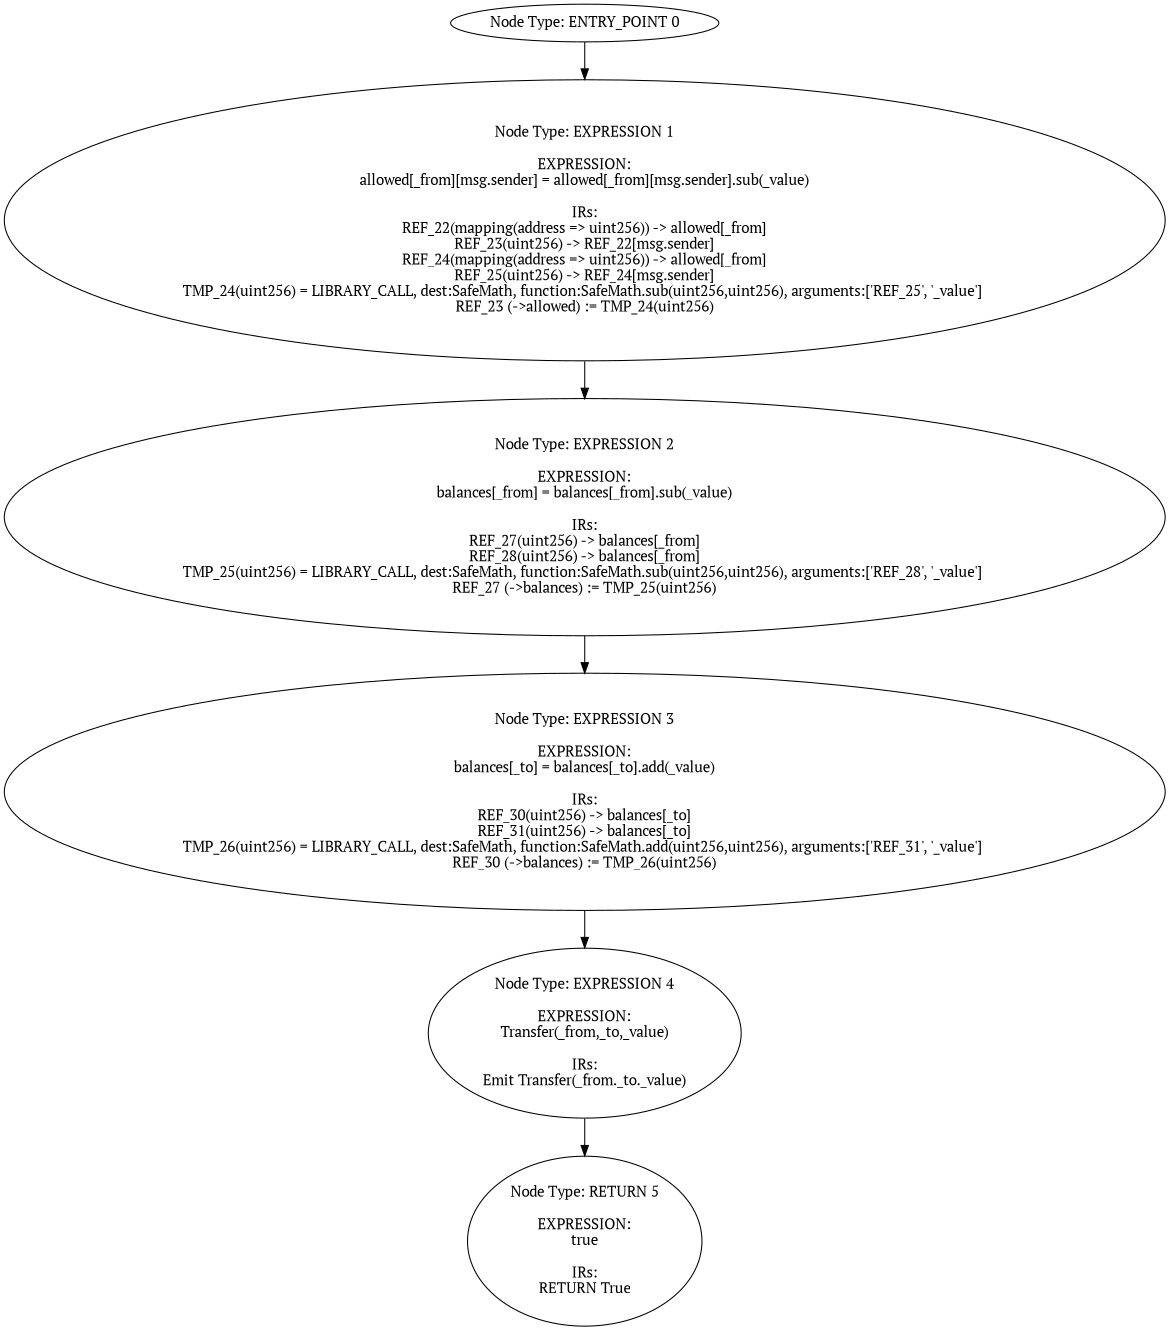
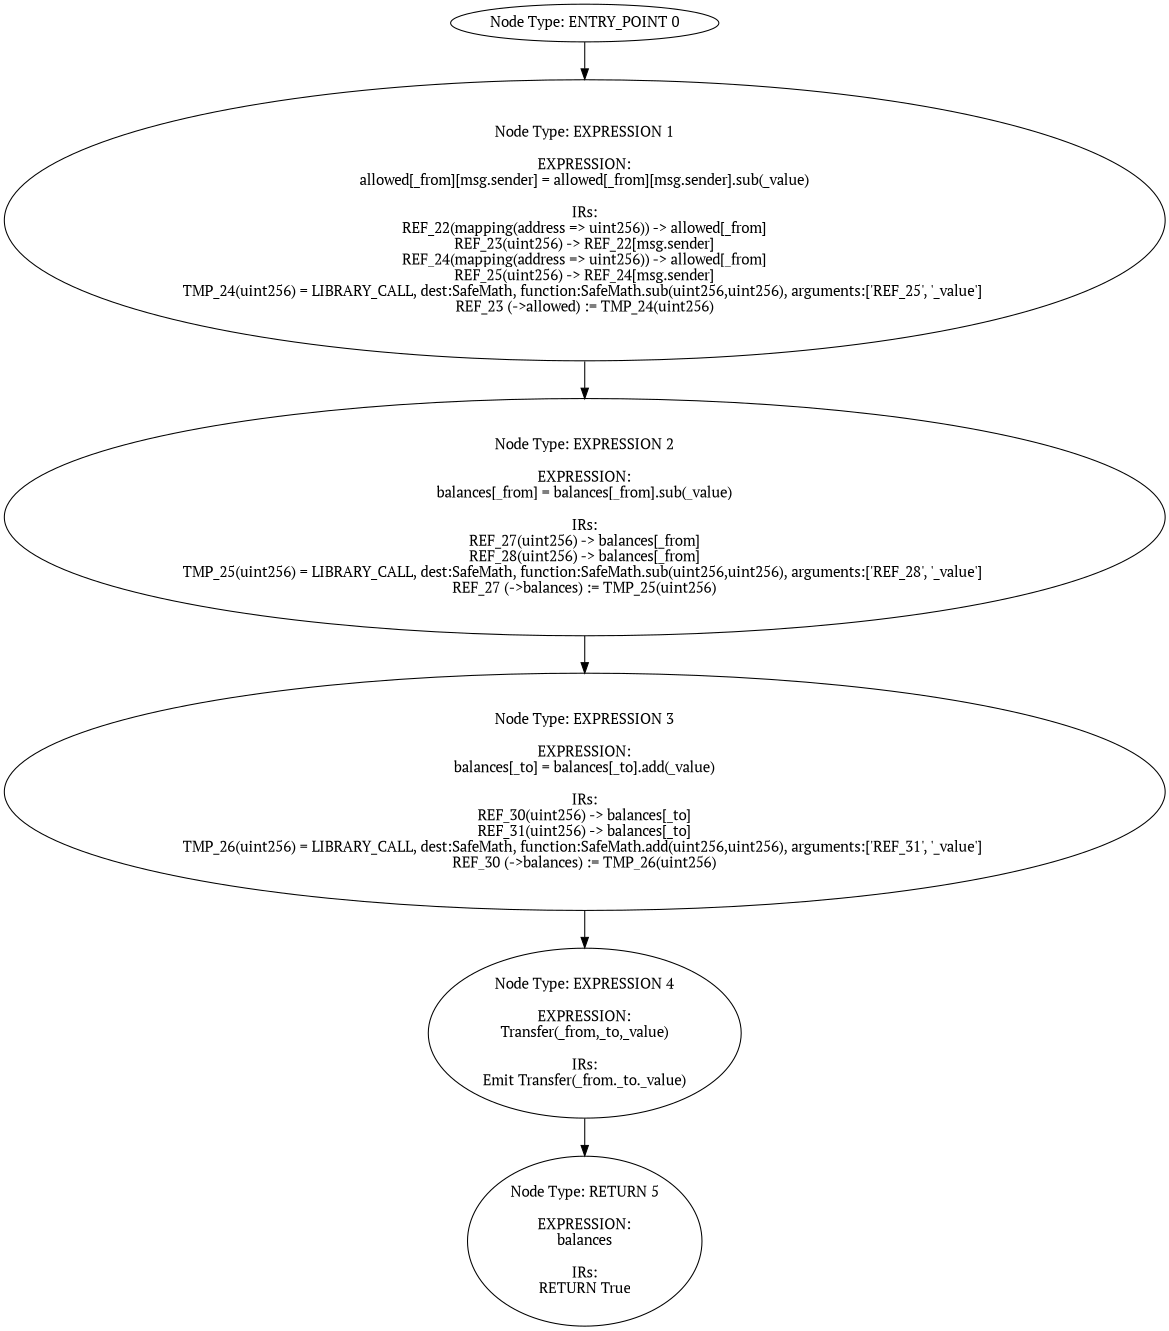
node "Node Type: RETURN 5 EXPRESSION: true IRs: RETURN True": label "Node Type: RETURN 5 EXPRESSION: true IRs: RETURN True" -> "Node Type: RETURN 5 EXPRESSION: balances IRs: RETURN True"
